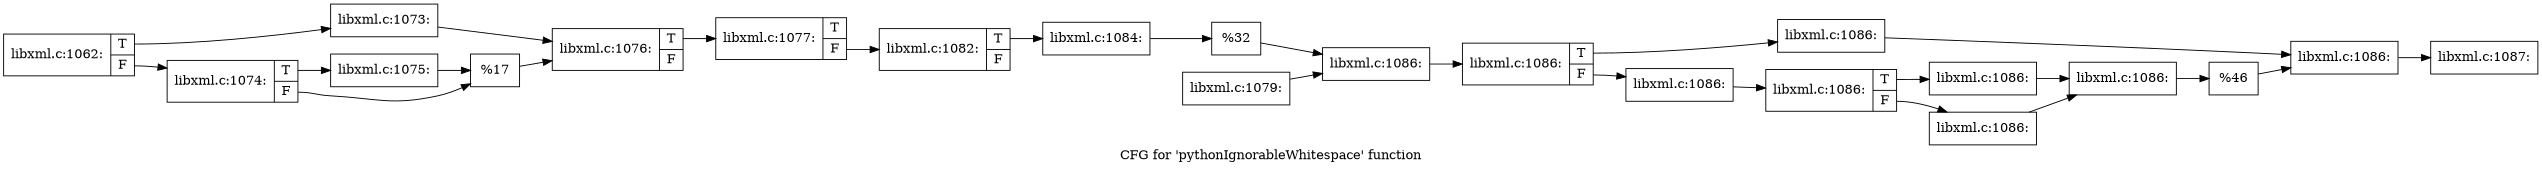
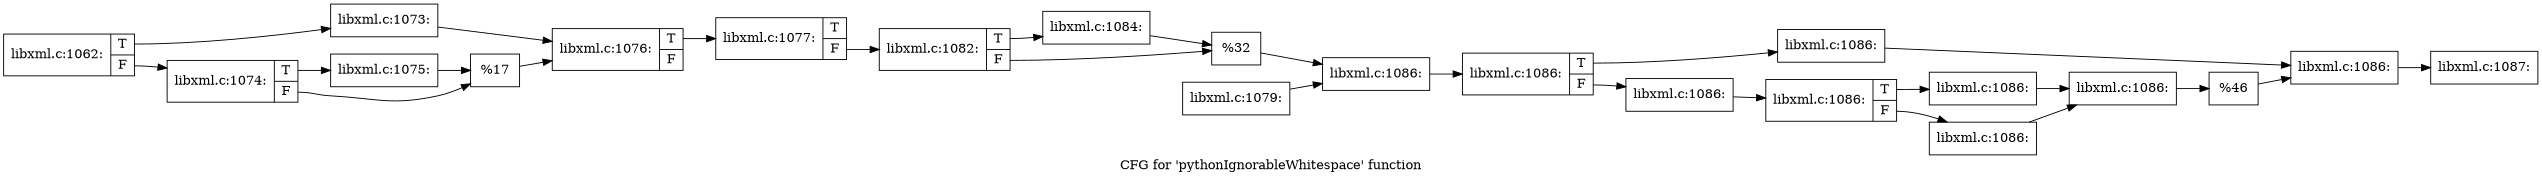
edge "libxml.c:1082:" -> "%32": added
